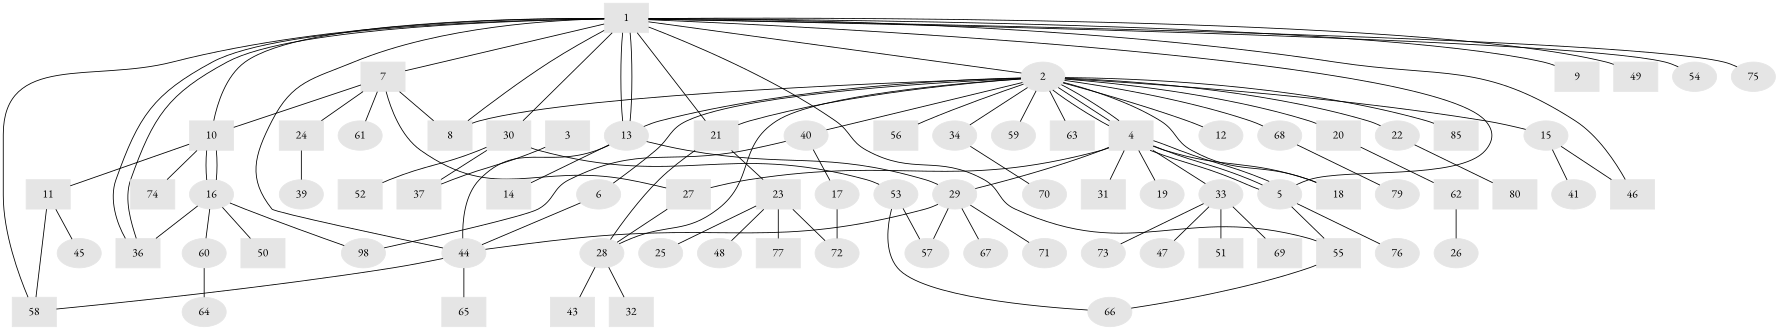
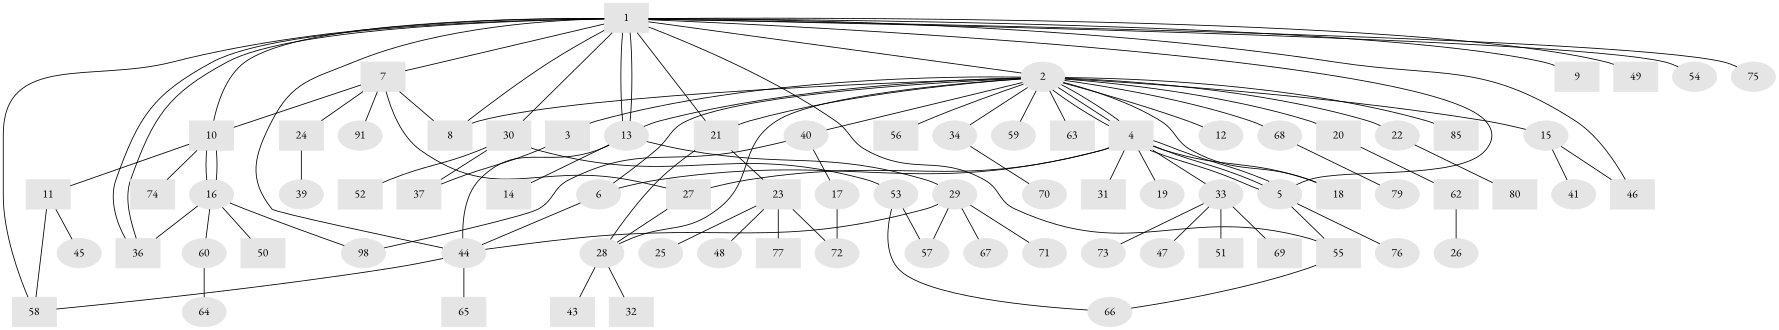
edge "2" -- "3": added
node "61": label "61" -> "91"
edge "4" -- "29": now "4" -- "6"
